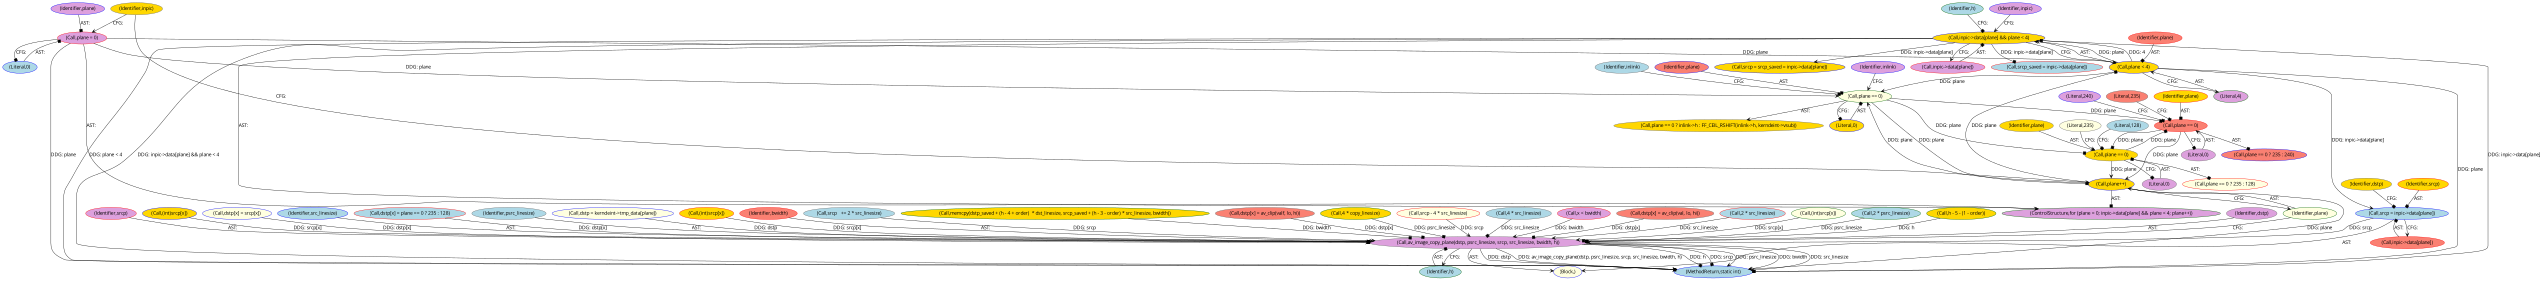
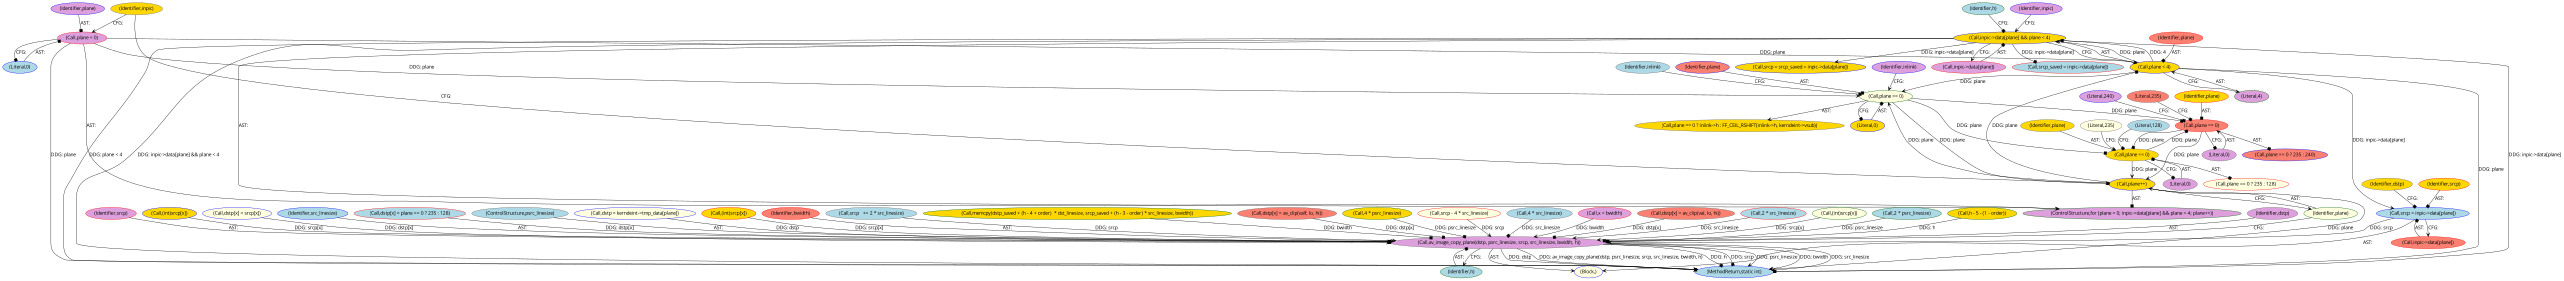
node "(Identifier,psrc_linesize)": label "(Identifier,psrc_linesize)" -> "(ControlStructure,psrc_linesize)"
node "(Call,4 * copy_linesize)": label "(Call,4 * copy_linesize)" -> "(Call,4 * psrc_linesize)"
